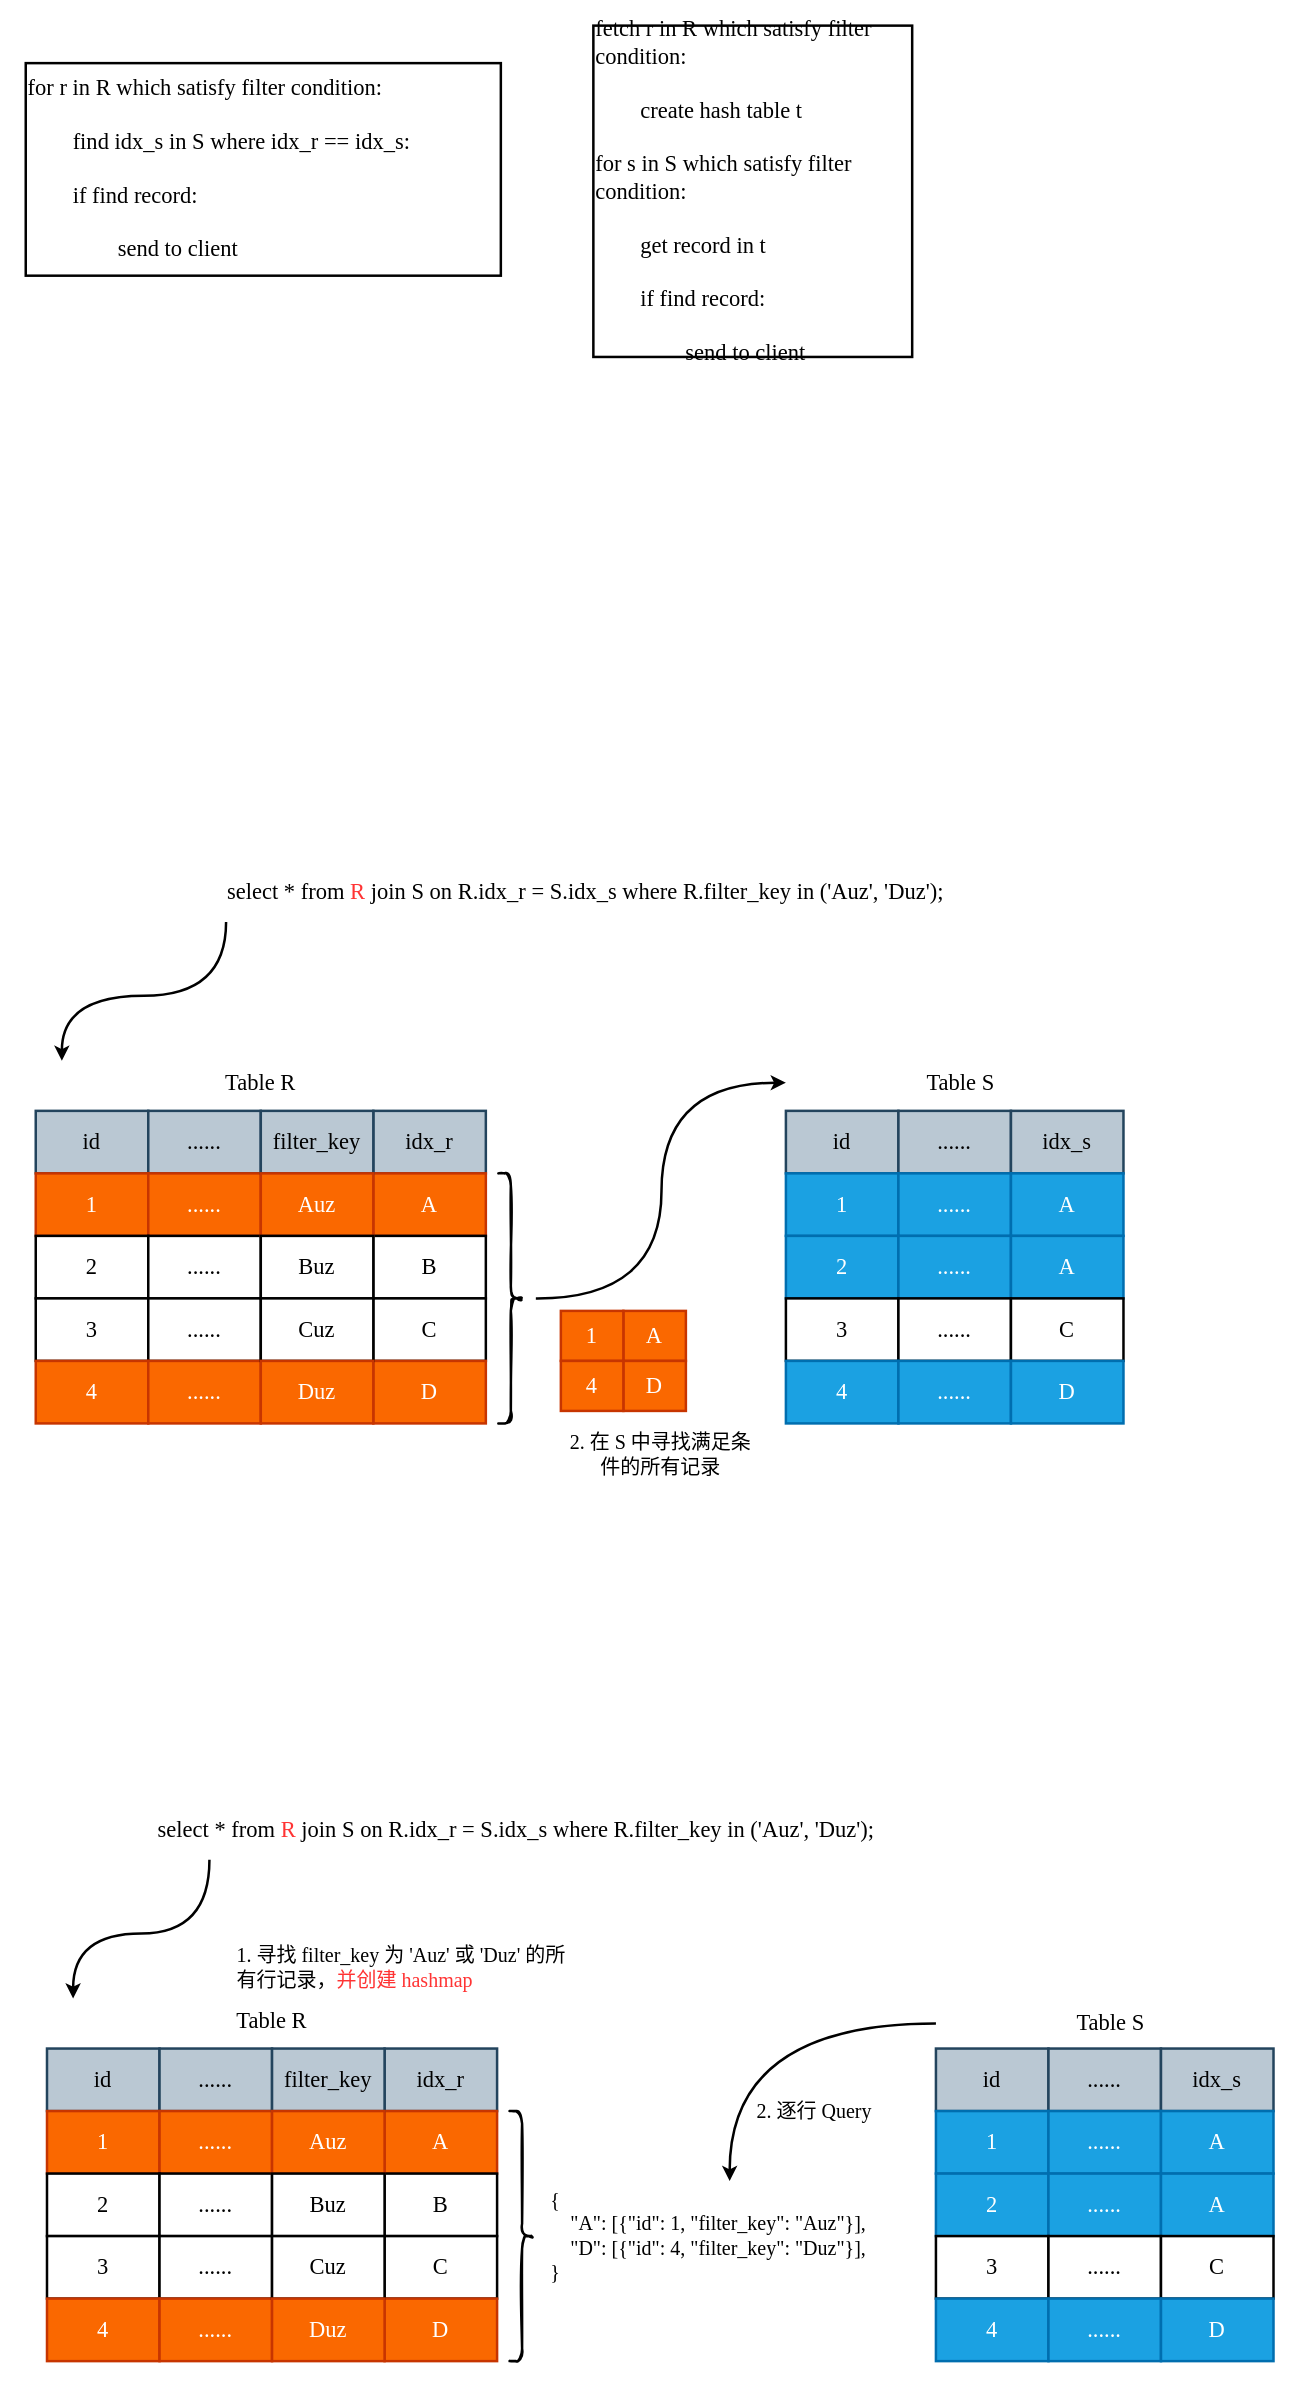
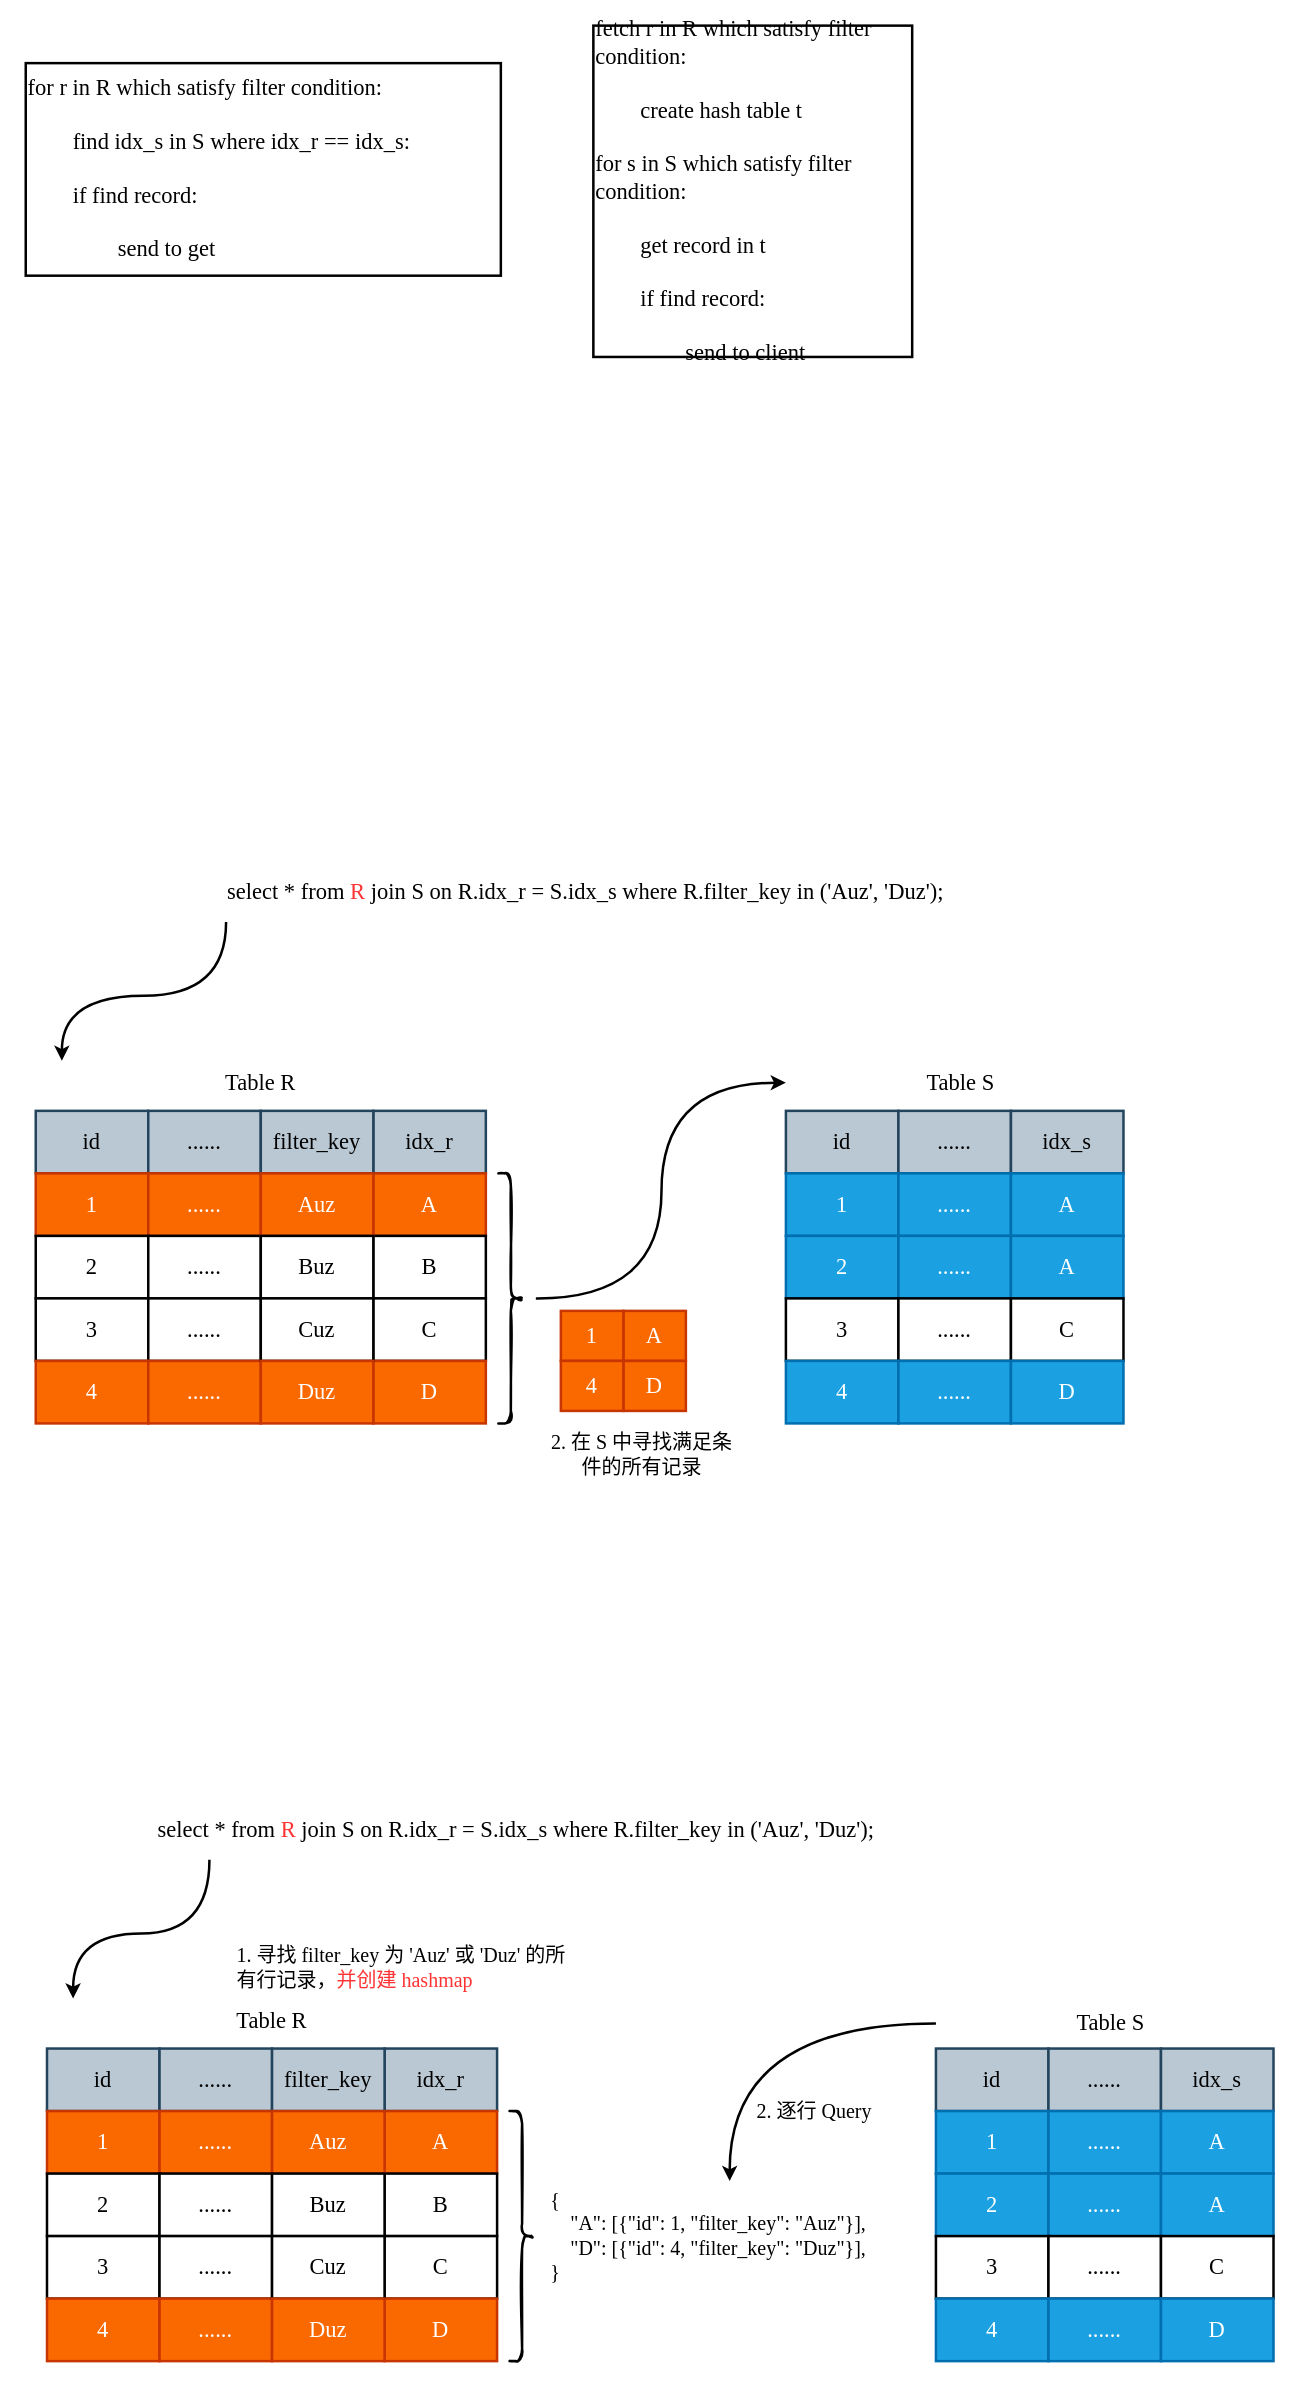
node "for r in R which satisfy filter condition: find idx_s in S where idx_r == idx_s: if find record: send to client": label "for r in R which satisfy filter condition: find idx_s in S where idx_r == idx_s: if find record: send to client" -> "for r in R which satisfy filter condition: find idx_s in S where idx_r == idx_s: if find record: send to get"
node "2. 在 S 中寻找满足条件的所有记录": moved (661, 1454) -> (642, 1454)
